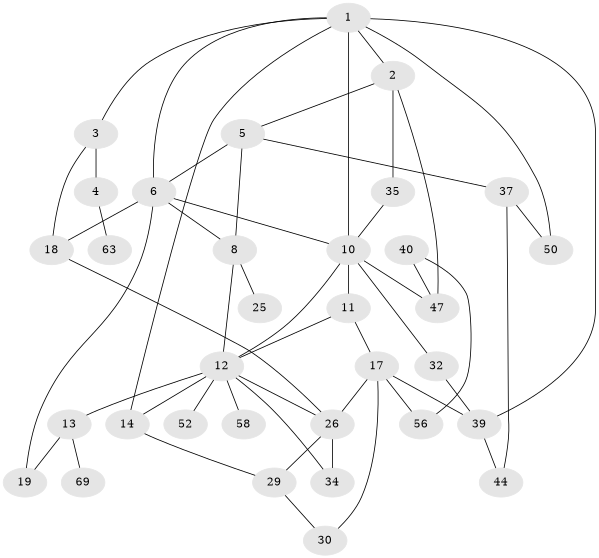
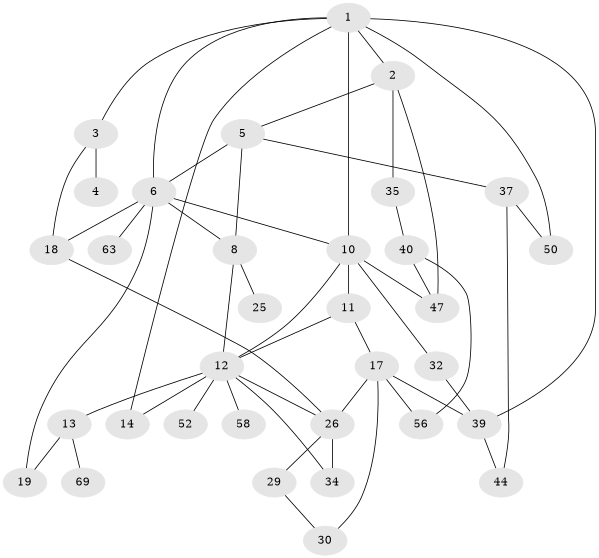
edge "4" -- "63": now "6" -- "63"
edge "35" -- "10": now "35" -- "40"
edge "14" -- "29": removed
